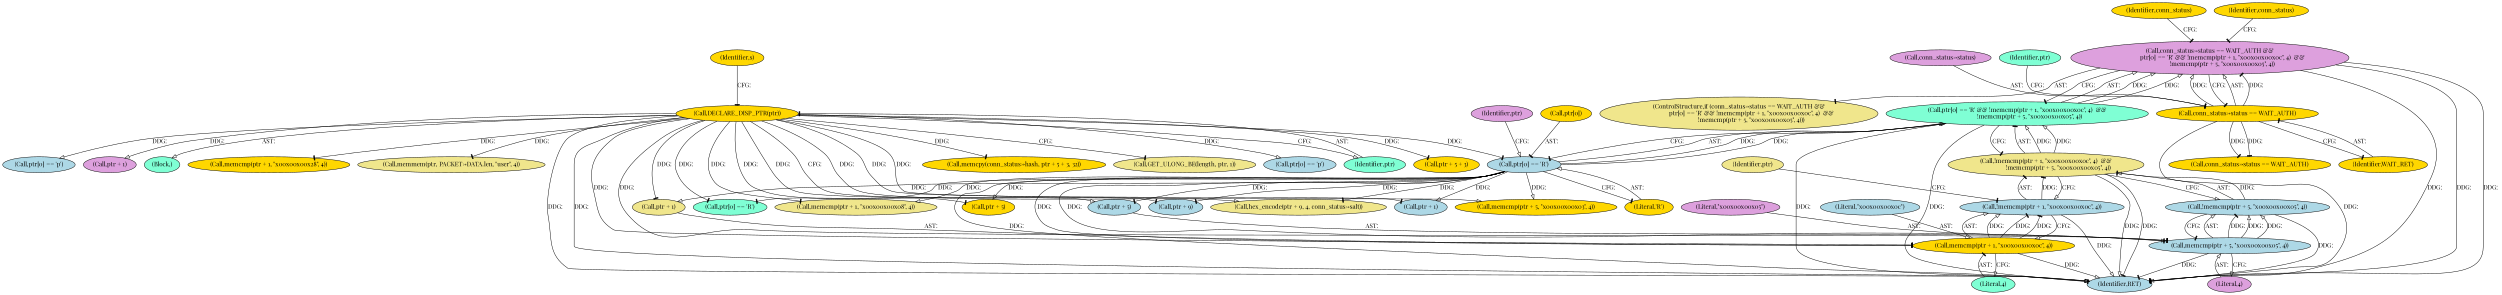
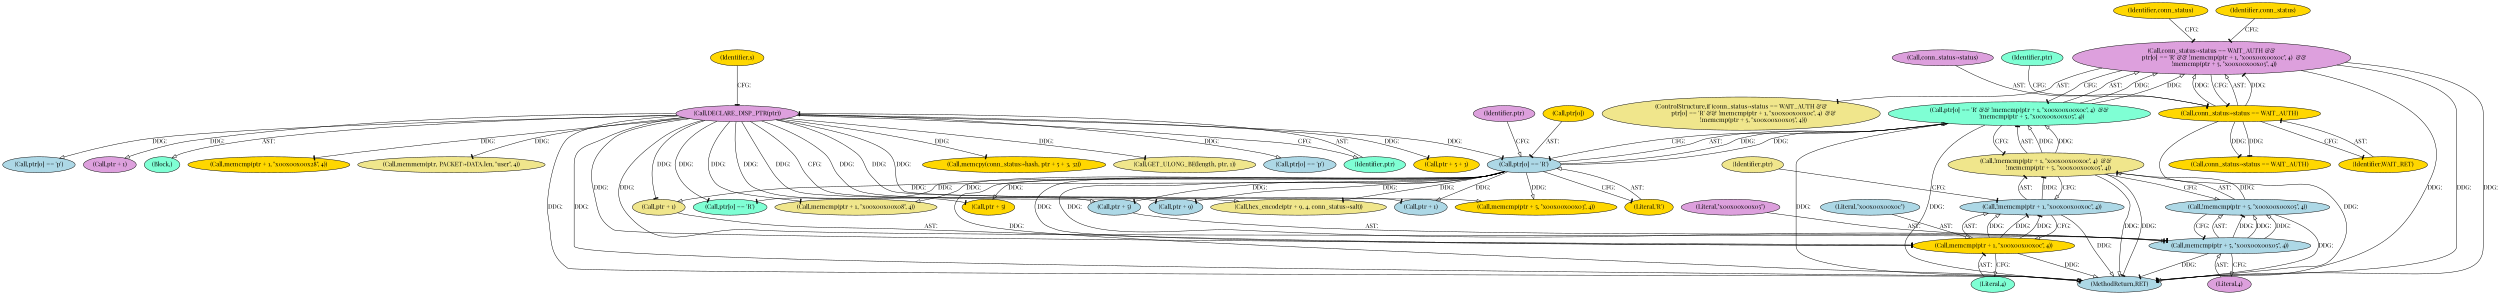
node "(Call,DECLARE_DISP_PTR(ptr))": fillcolor gold -> plum
edge "(Call,DECLARE_DISP_PTR(ptr))" -> "(Call,GET_ULONG_BE(length, ptr, 1))": label "CFG: " -> "DDG: "
node "(Identifier,RET)": label "(Identifier,RET)" -> "(MethodReturn,RET)"
